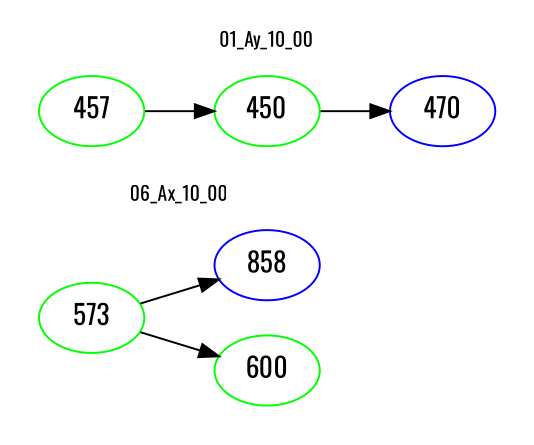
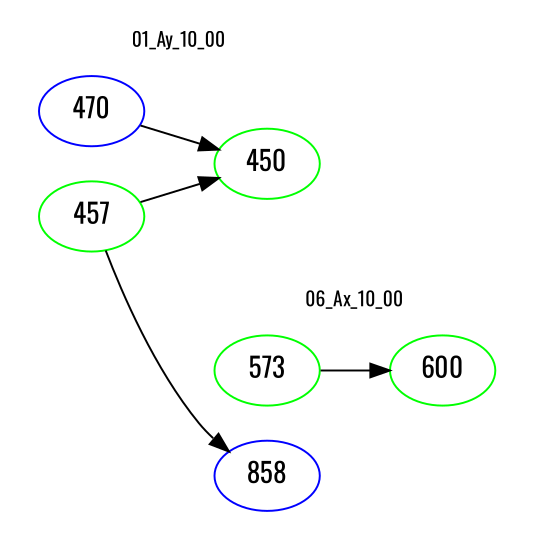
edge "450" -> "470": reversed
edge "573" -> "858": now "457" -> "858"
